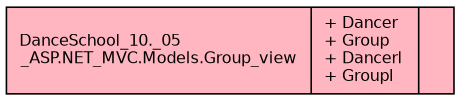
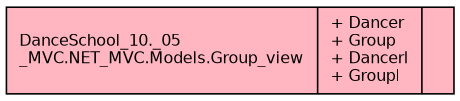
node "DanceSchool_10._05": text "_ASP.NET_MVC.Models.Group_view" -> "_MVC.NET_MVC.Models.Group_view"
